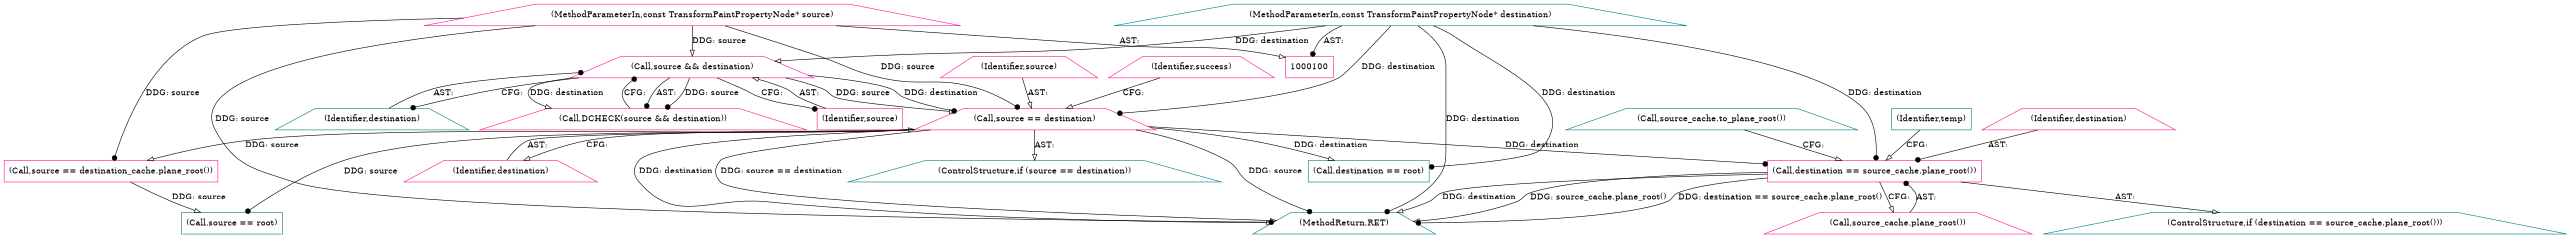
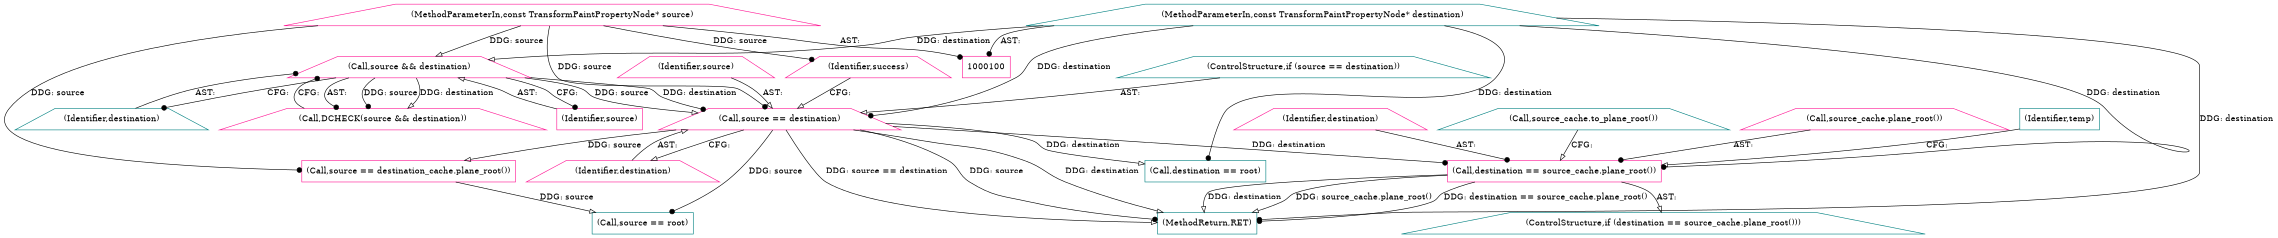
edge "(MethodParameterIn,const TransformPaintPropertyNode* source)" -> "1000100": arrowhead onormal -> dot
edge "(Call,source == destination)" -> "(ControlStructure,if (source == destination))": reversed
edge "(Call,destination == source_cache.plane_root())" -> "(Call,source_cache.plane_root())": removed, label "CFG:"
edge "(MethodParameterIn,const TransformPaintPropertyNode* source)" -> "(MethodReturn,RET)": now "(MethodParameterIn,const TransformPaintPropertyNode* source)" -> "(Identifier,success)"
node "(MethodReturn,RET)": shape trapezium -> box
